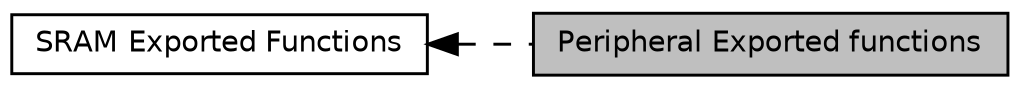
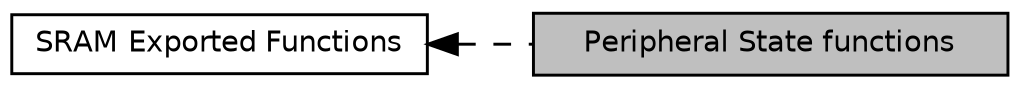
node "Peripheral Exported functions": label "Peripheral Exported functions" -> "Peripheral State functions"
